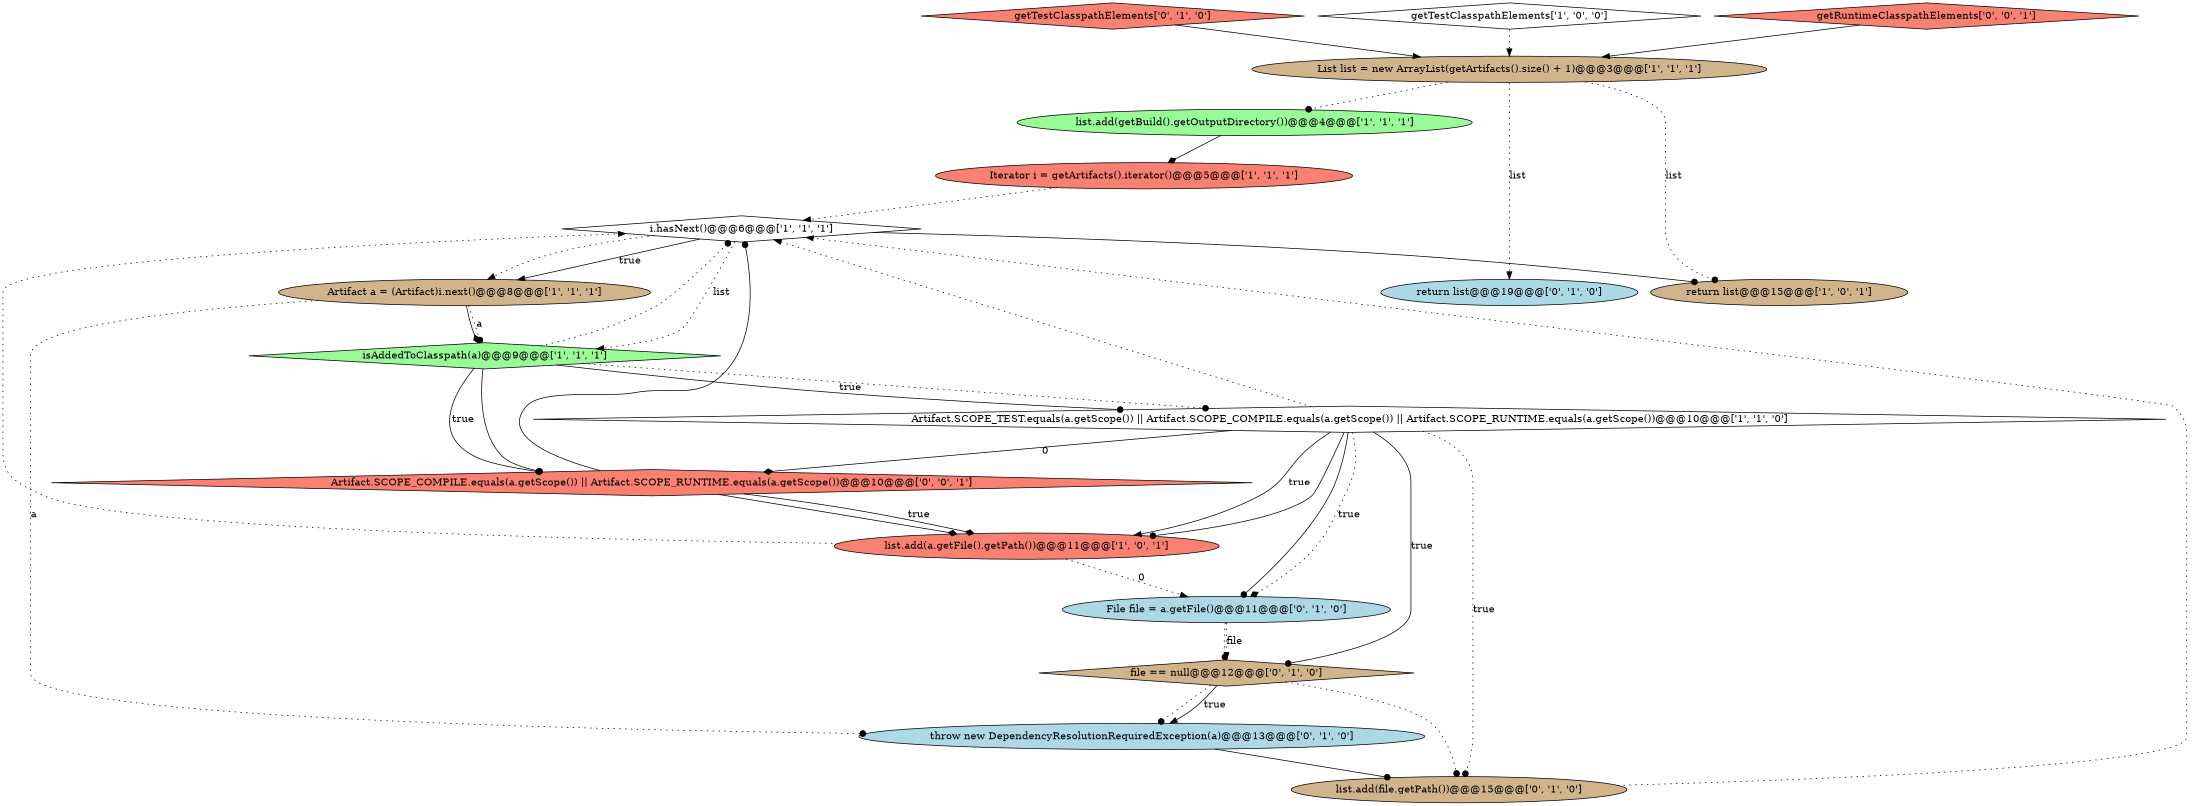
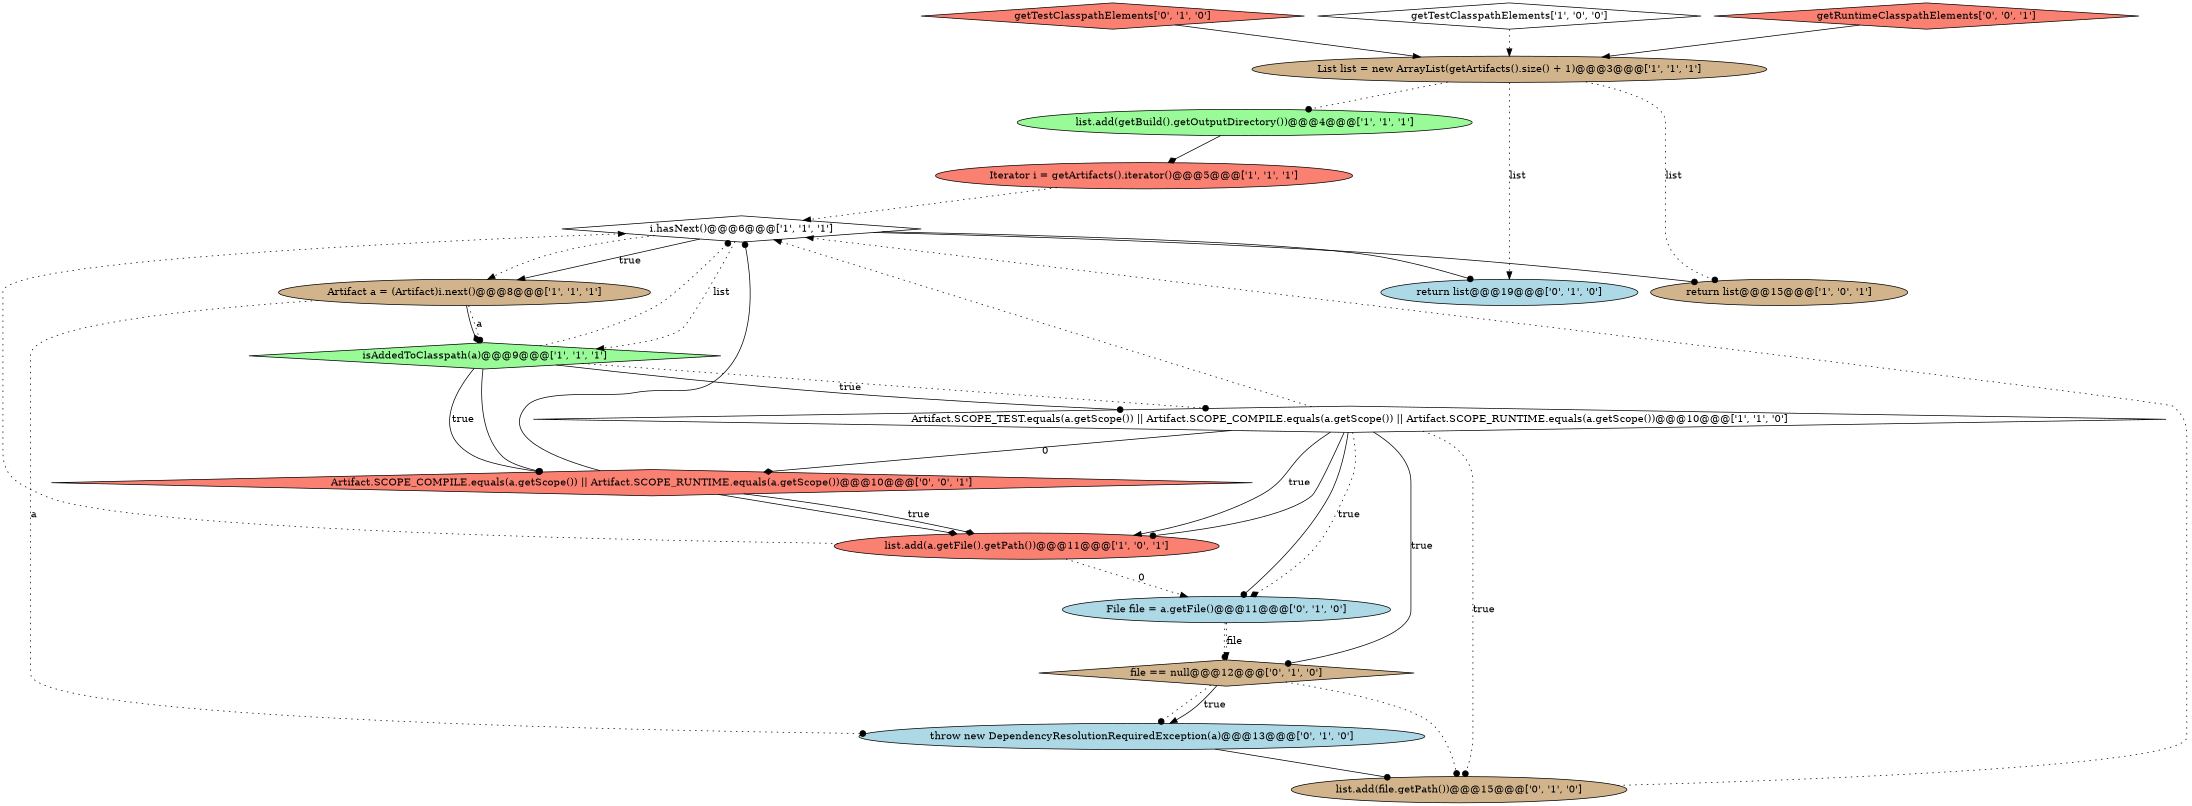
edge "i.hasNext()@@@6@@@['1', '1', '1']" -> "return list@@@19@@@['0', '1', '0']": added
